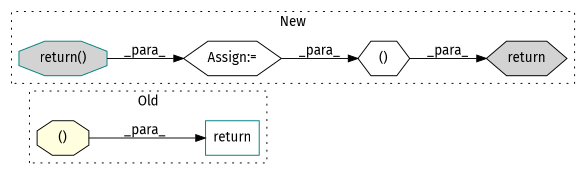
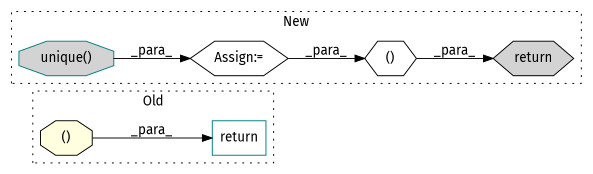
node "return()": label "return()" -> "unique()"
